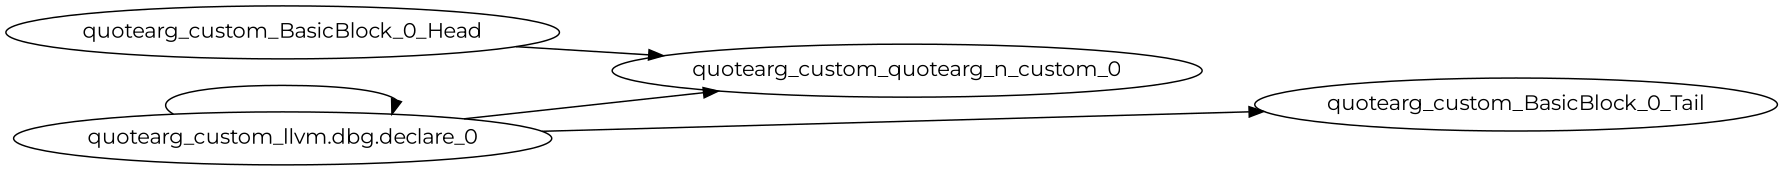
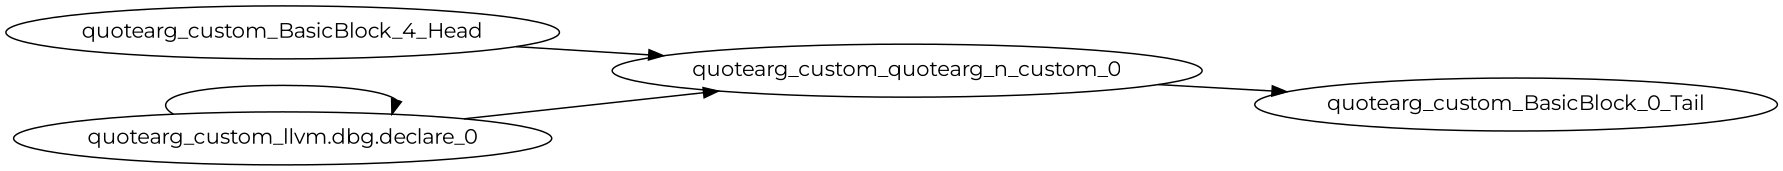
node "quotearg_custom_BasicBlock_0_Head": label "quotearg_custom_BasicBlock_0_Head" -> "quotearg_custom_BasicBlock_4_Head"
edge "quotearg_custom_llvm.dbg.declare_0" -> "quotearg_custom_BasicBlock_0_Tail": now "quotearg_custom_quotearg_n_custom_0" -> "quotearg_custom_BasicBlock_0_Tail"
